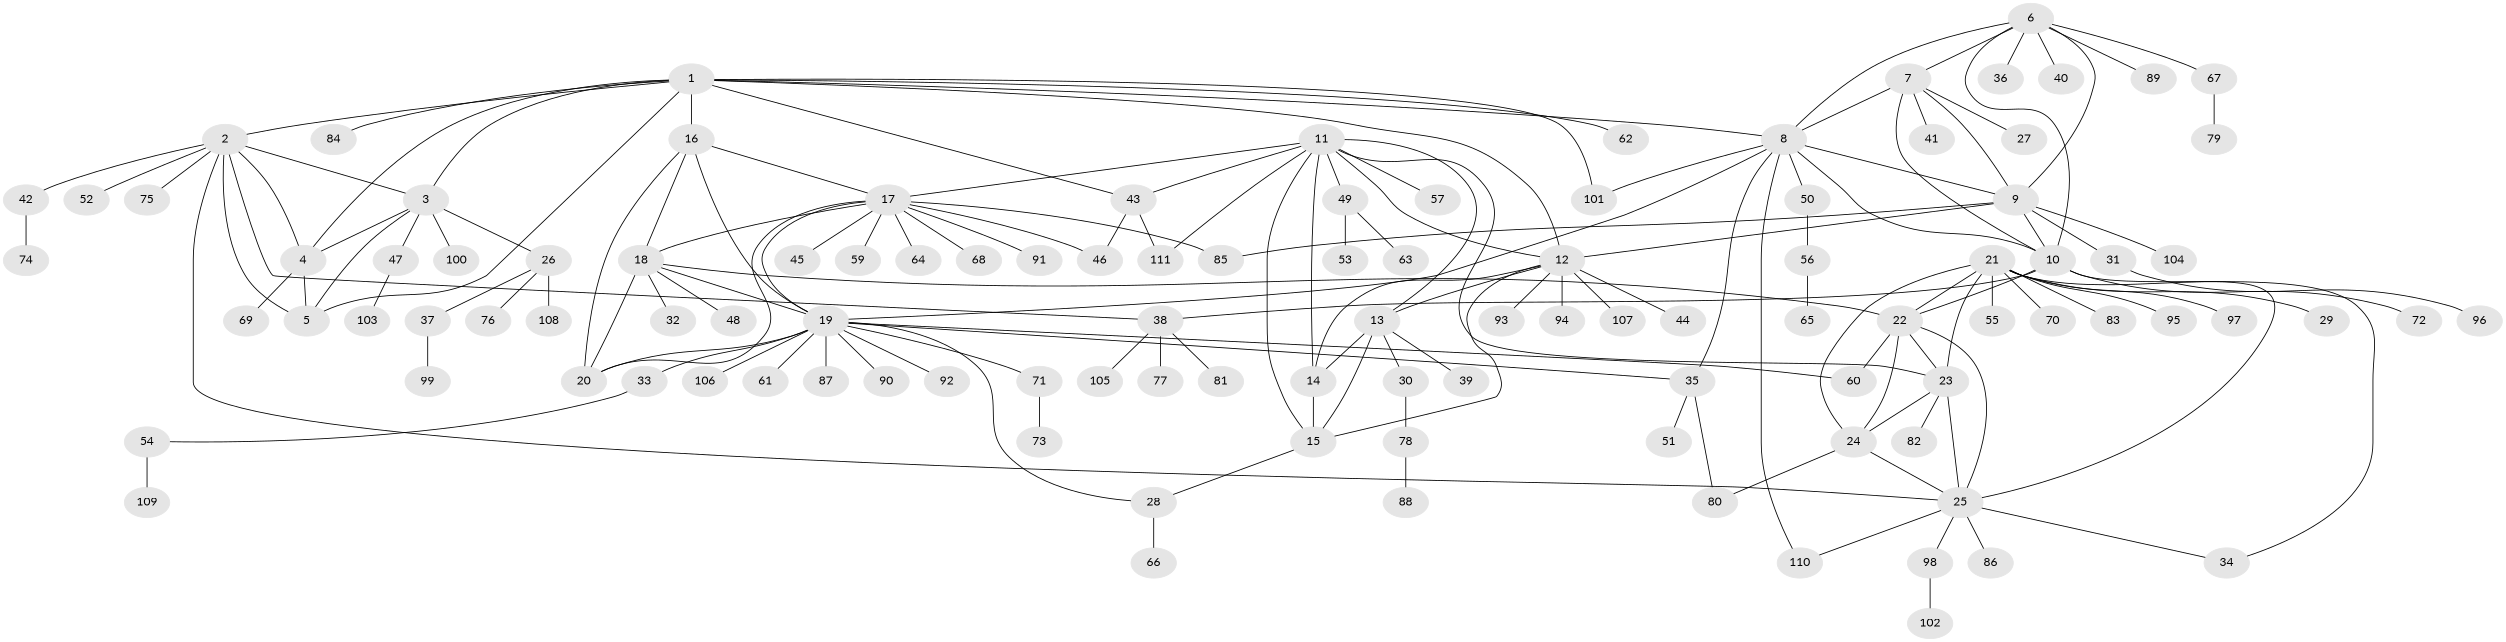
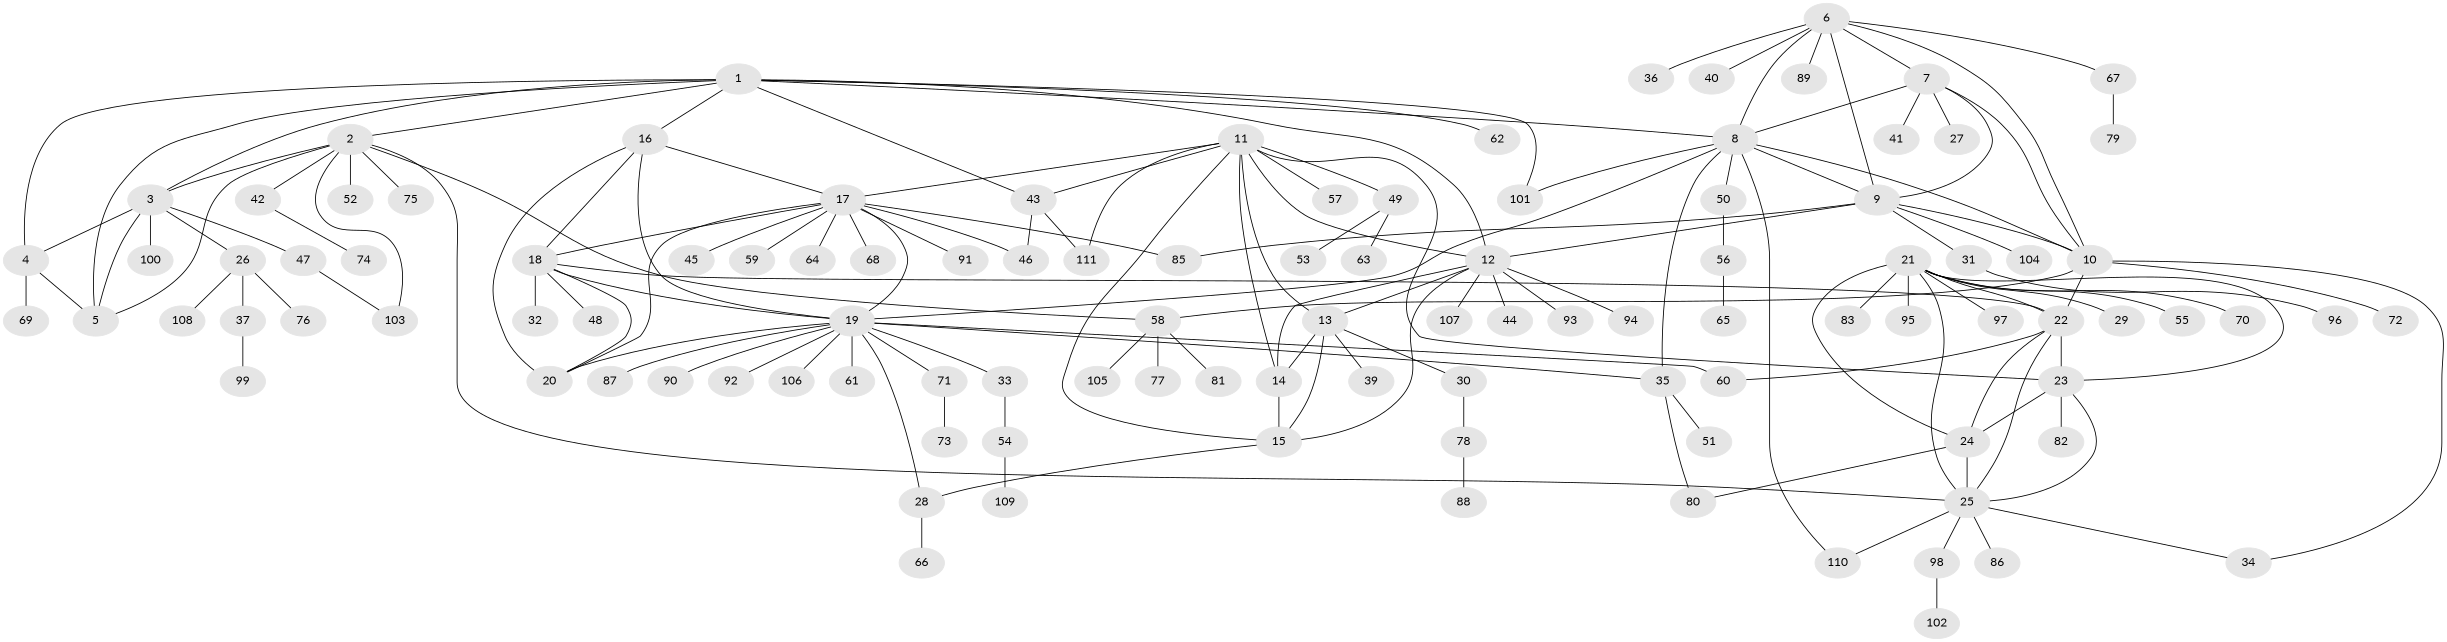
node "84": removed
edge "2" -- "4": now "2" -- "103"
node "38": label "38" -> "58"
